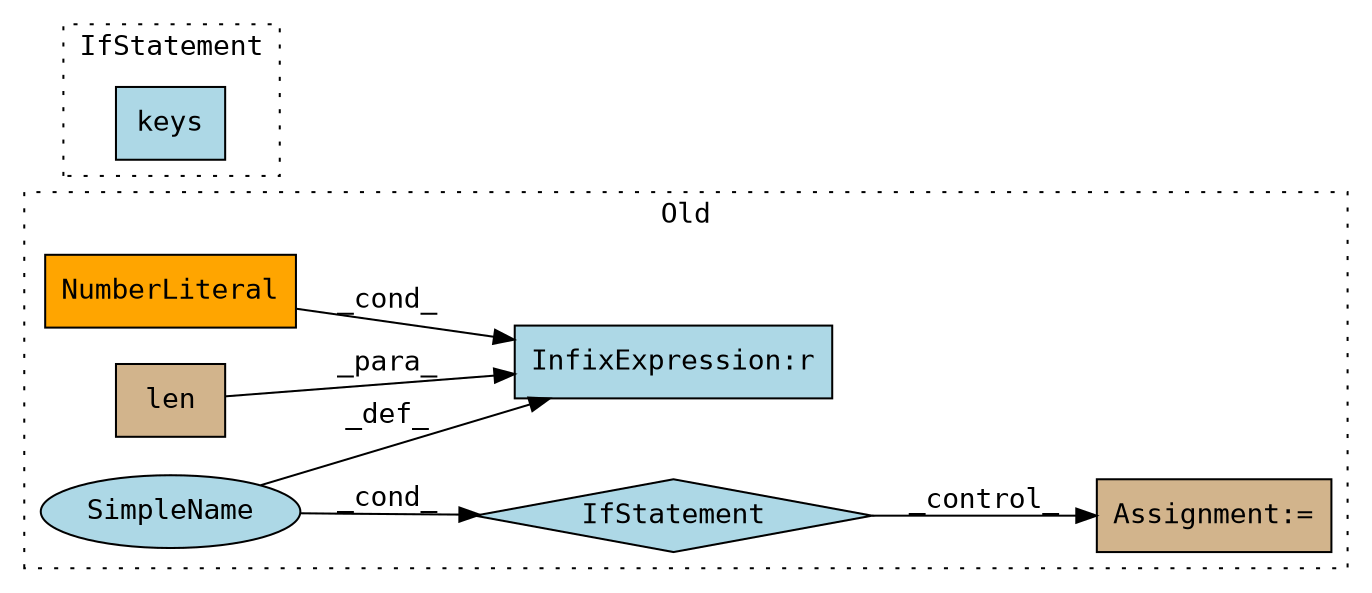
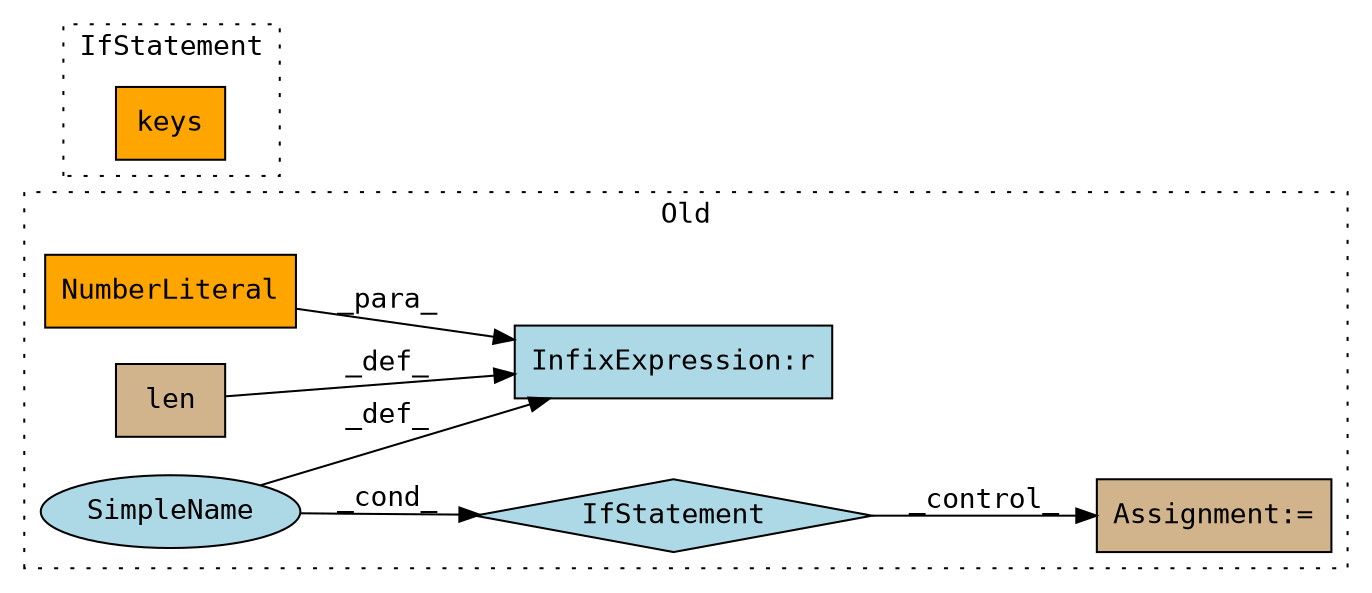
node "keys": fillcolor lightblue -> orange
edge "NumberLiteral" -> "InfixExpression:r": label "_cond_" -> "_para_"
edge "len" -> "InfixExpression:r": label "_para_" -> "_def_"
